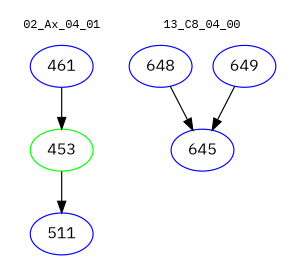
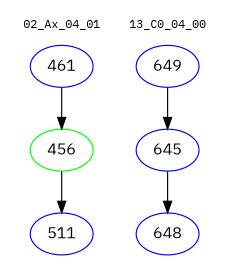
cluster "13_C8_04_00": label "13_C8_04_00" -> "13_C0_04_00"
edge "648" -> "645": reversed
node "453": label "453" -> "456"
